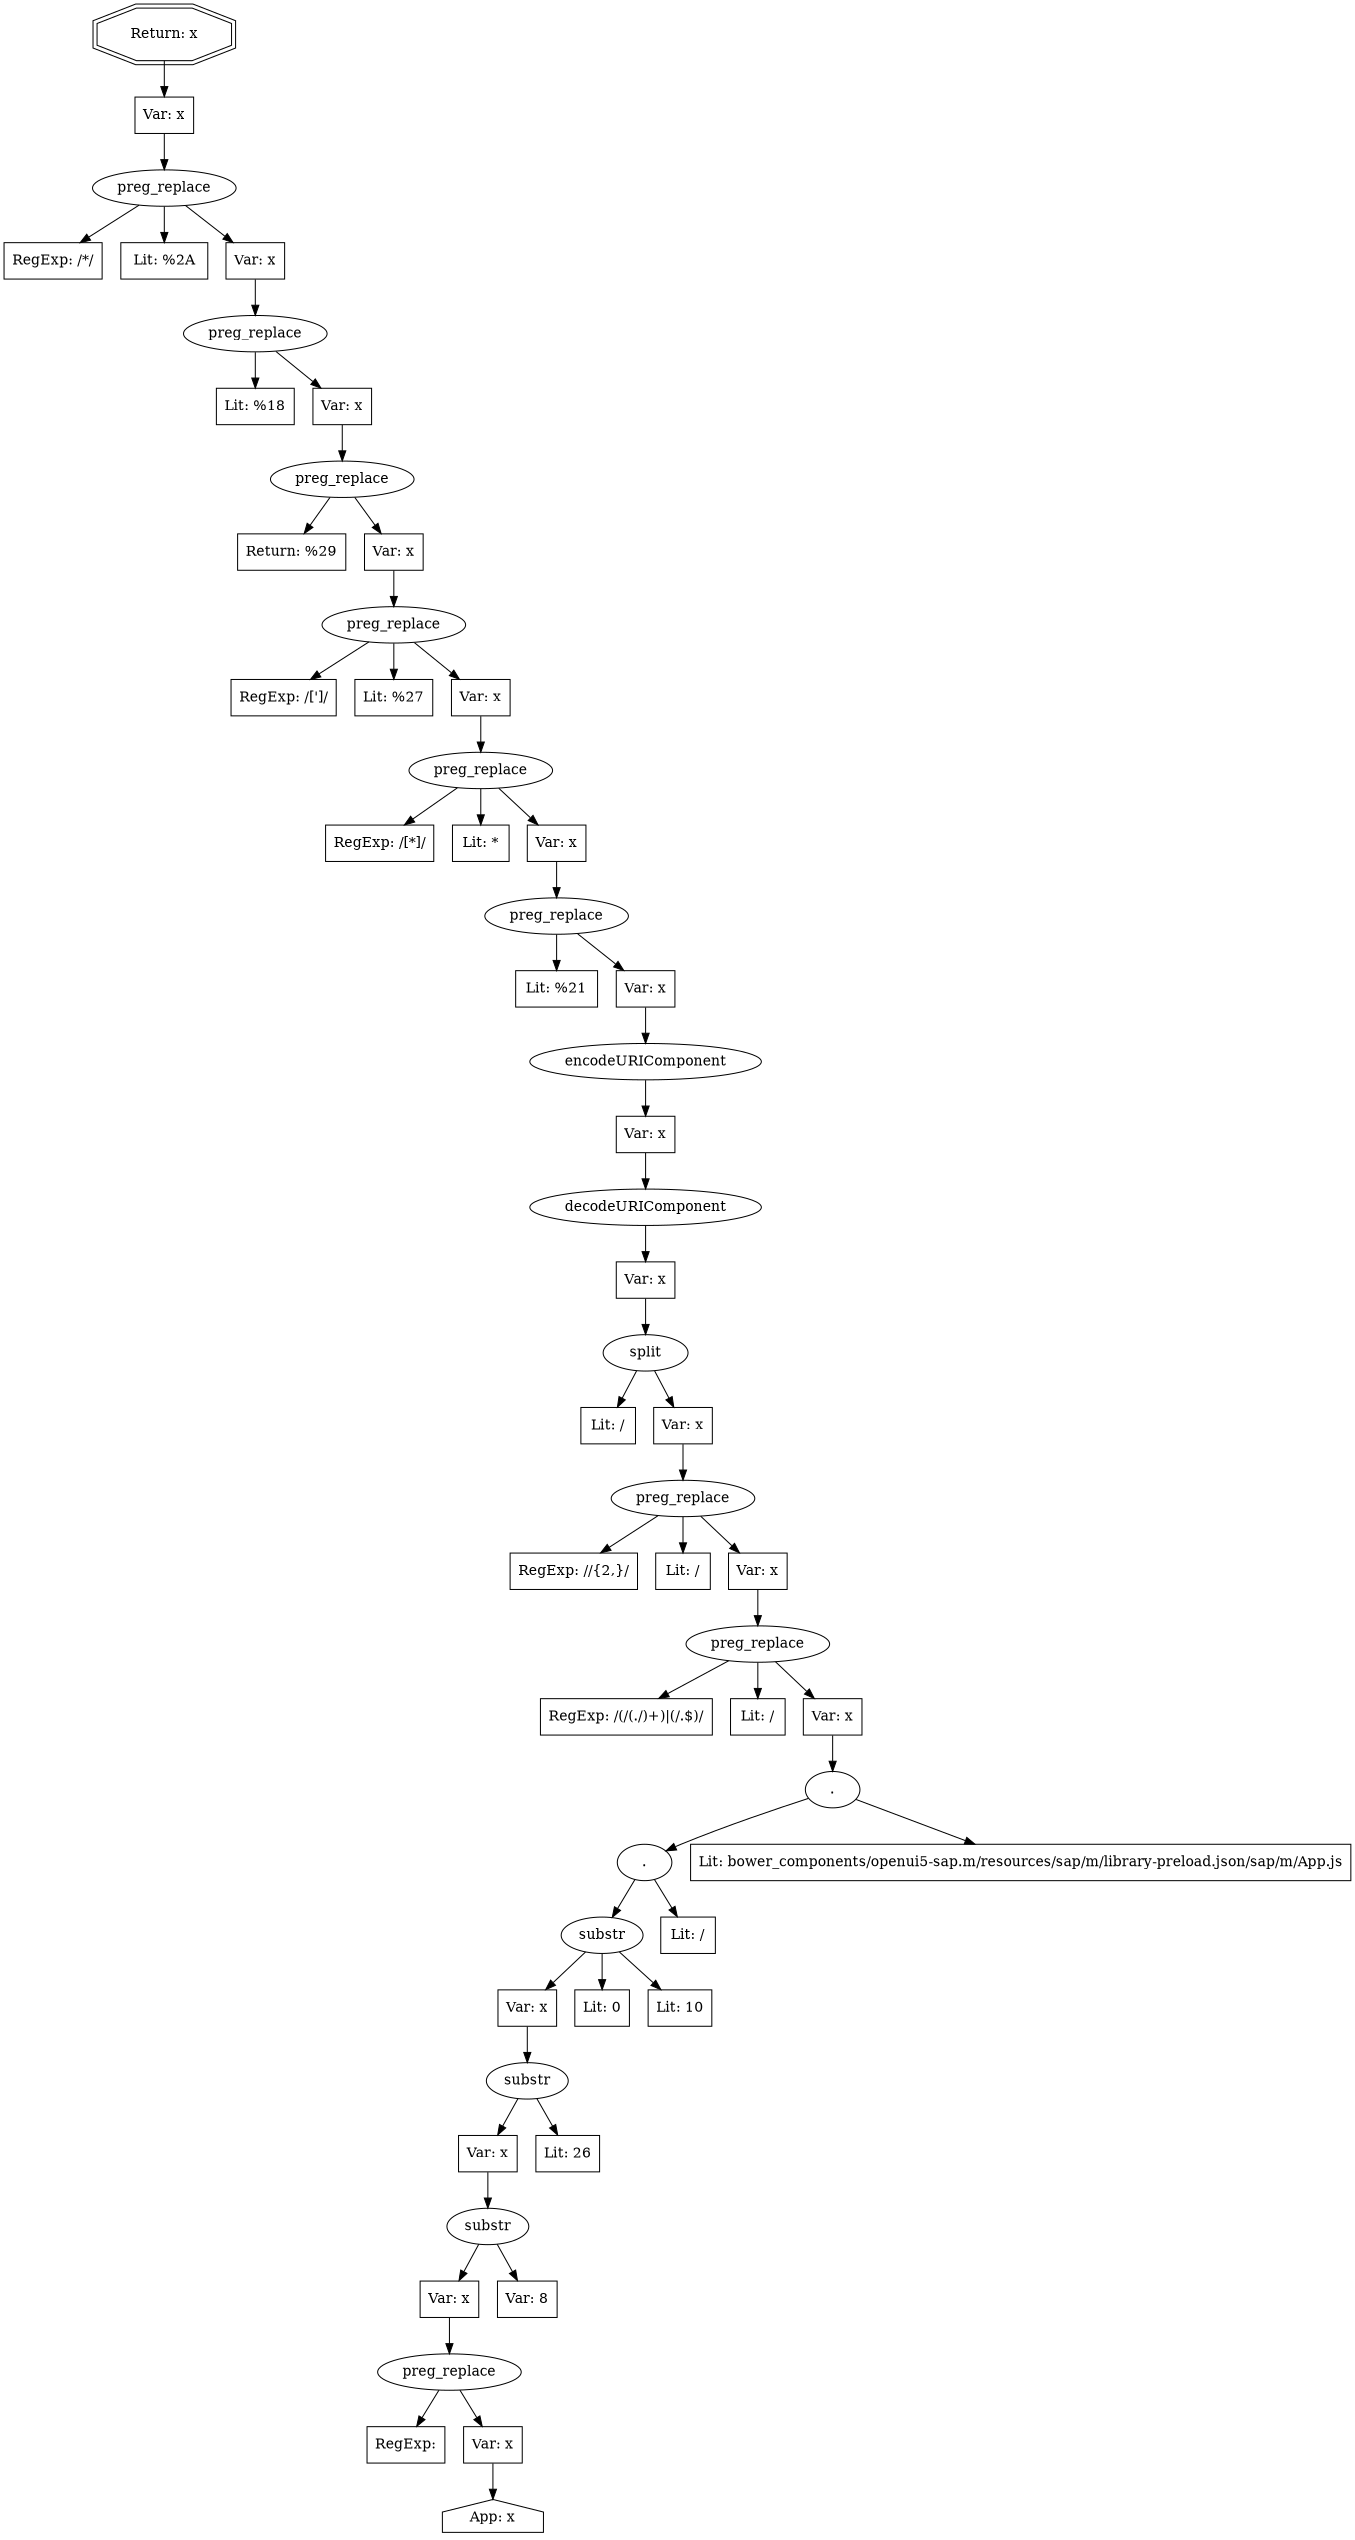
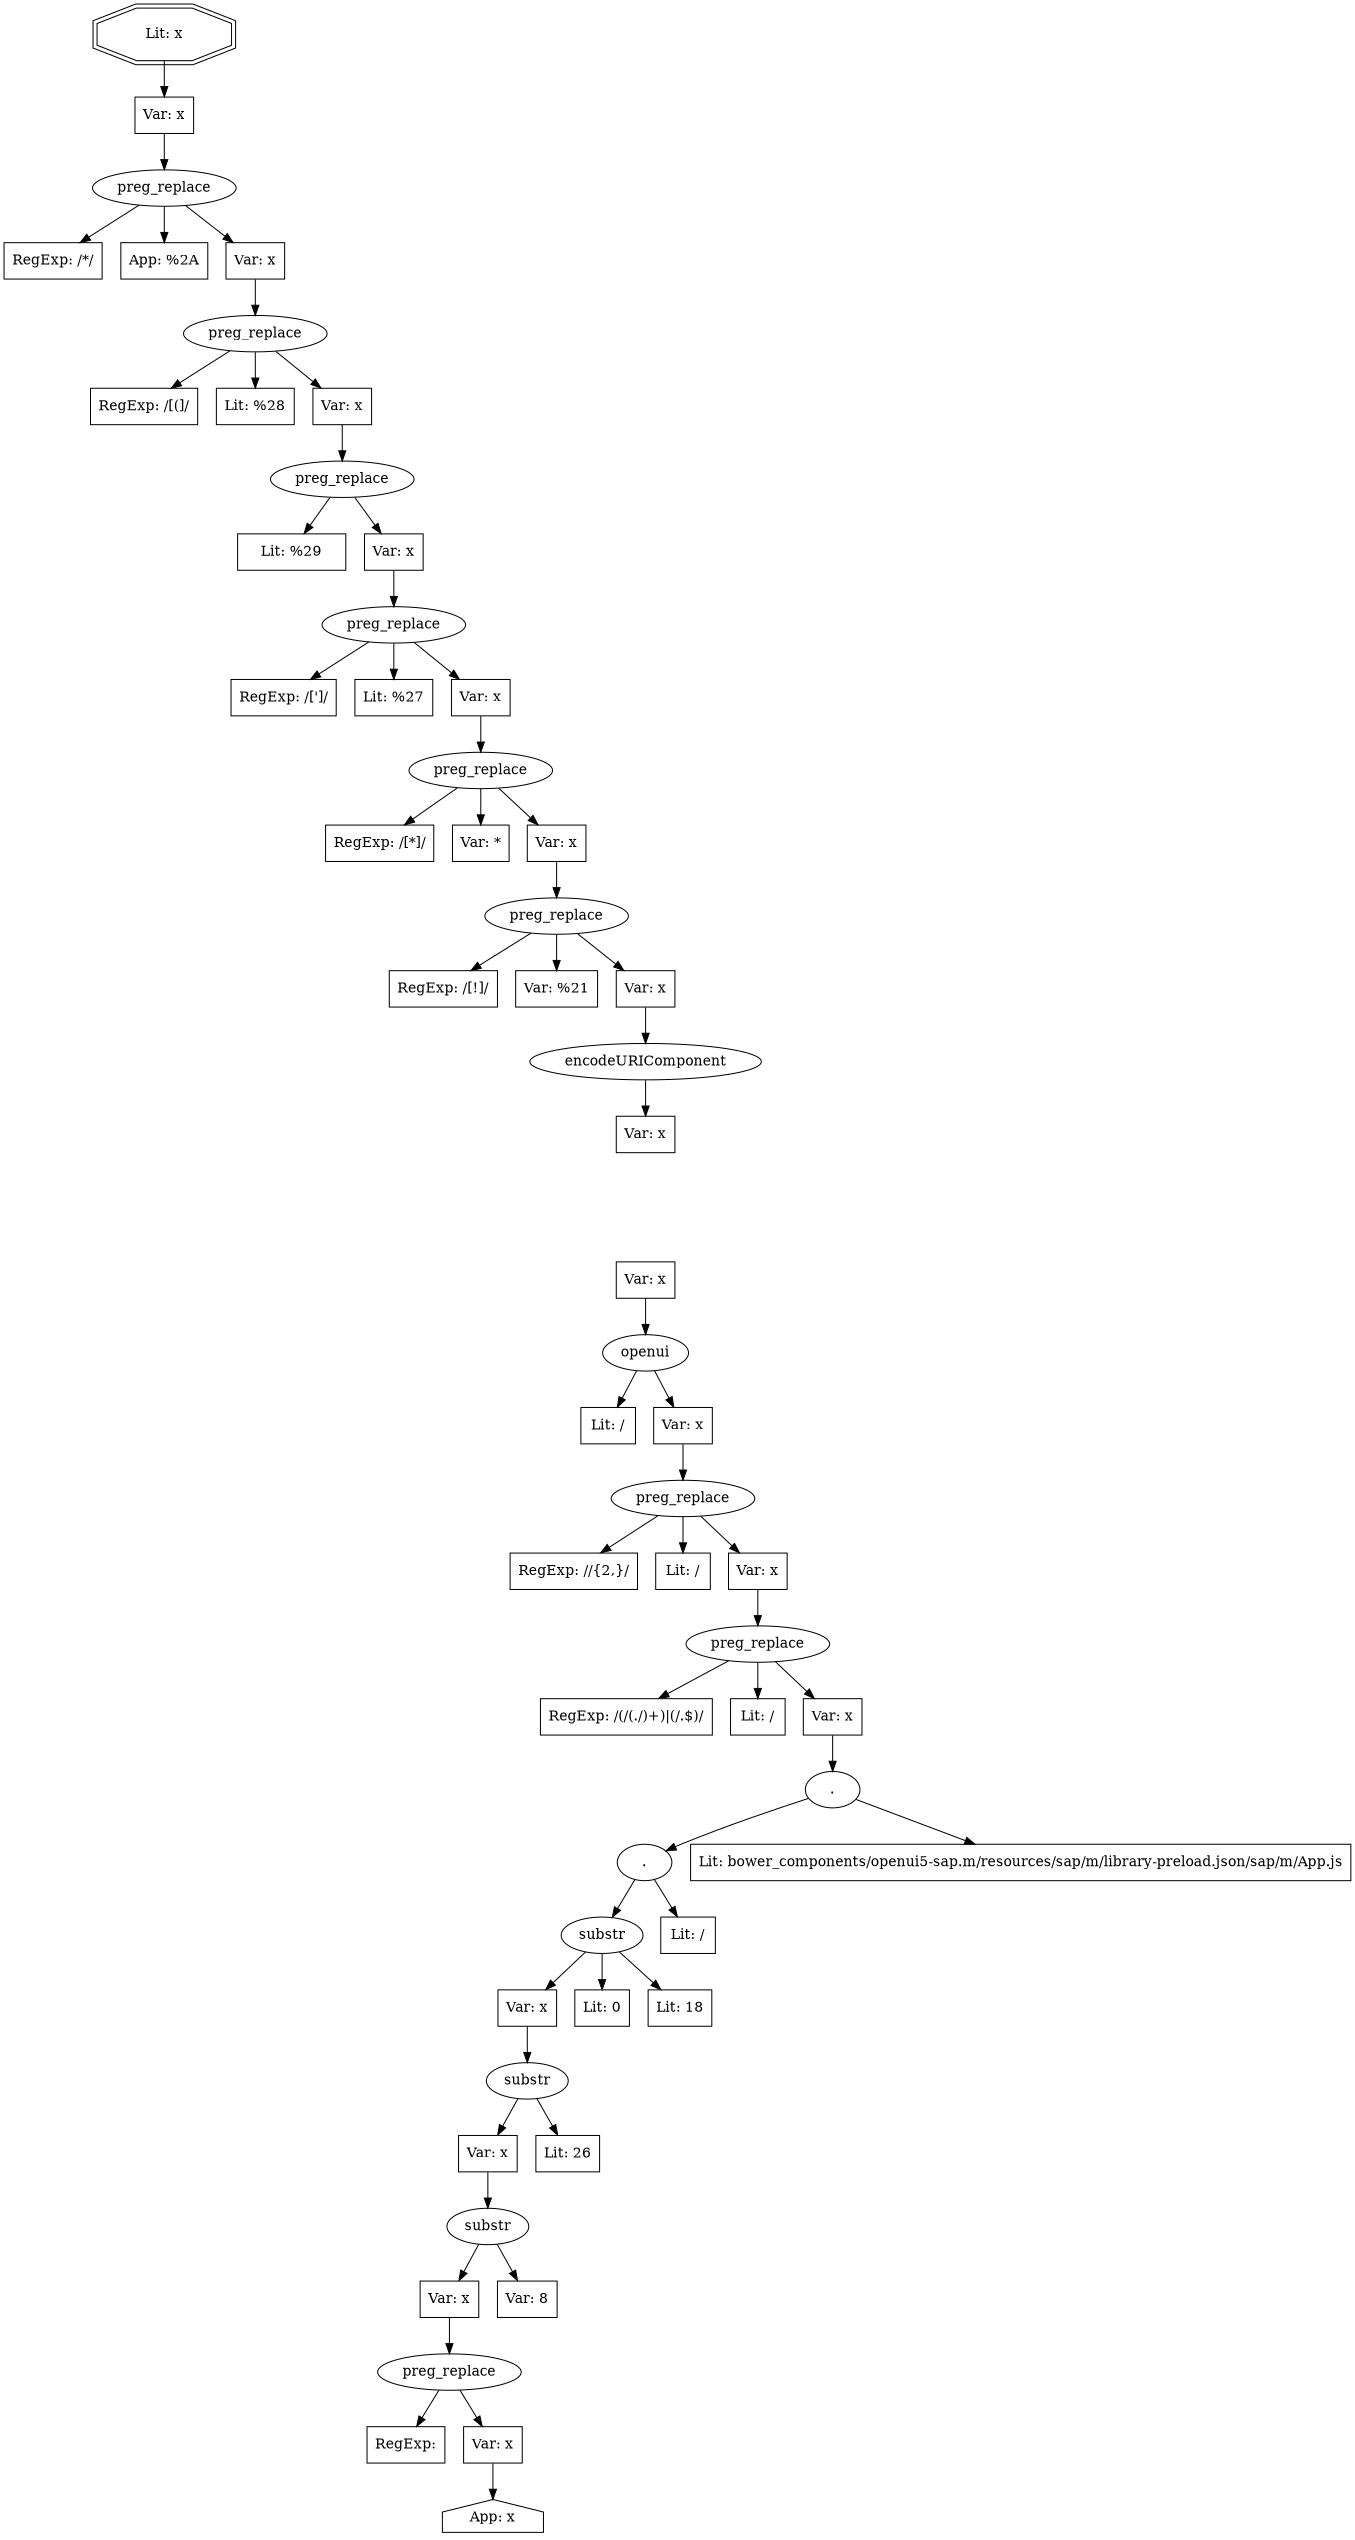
node "Return: x": label "Return: x" -> "Lit: x"
node "Lit: %2A": label "Lit: %2A" -> "App: %2A"
node "RegExp: /[(]/": added
node "Lit: %18": label "Lit: %18" -> "Lit: %28"
node "Return: %29": label "Return: %29" -> "Lit: %29"
node "Lit: *": label "Lit: *" -> "Var: *"
node "RegExp: /[!]/": added
node "Lit: %21": label "Lit: %21" -> "Var: %21"
node "decodeURIComponent": removed
node "split": label "split" -> "openui"
node "Lit: 10": label "Lit: 10" -> "Lit: 18"
